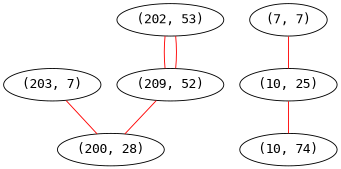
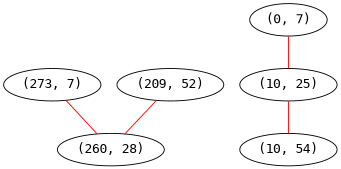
node "(202, 53)": removed
node "(7, 7)": label "(7, 7)" -> "(0, 7)"
node "(203, 7)": label "(203, 7)" -> "(273, 7)"
node "(200, 28)": label "(200, 28)" -> "(260, 28)"
node "(10, 74)": label "(10, 74)" -> "(10, 54)"
